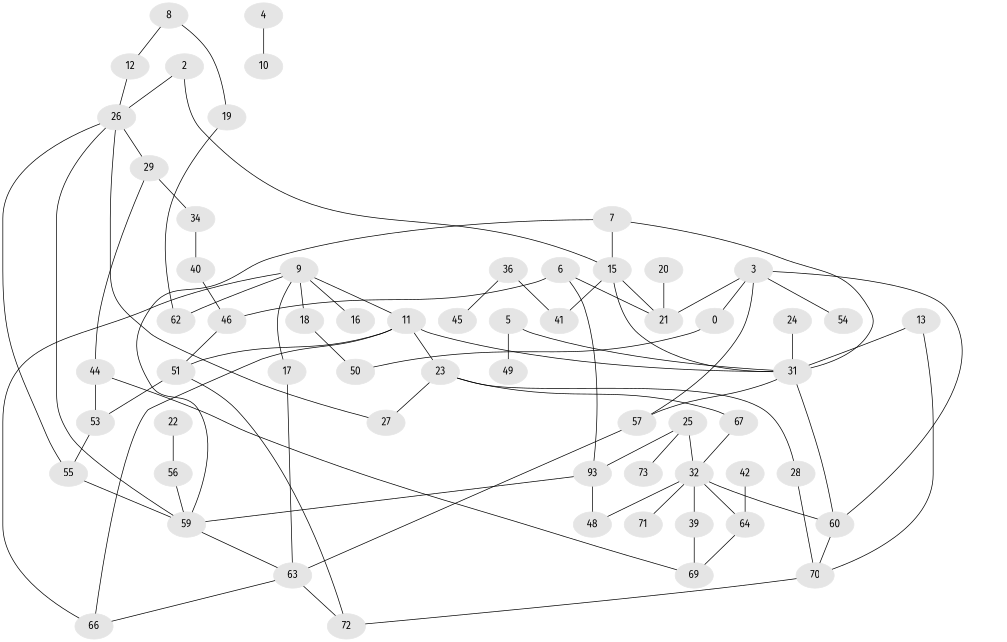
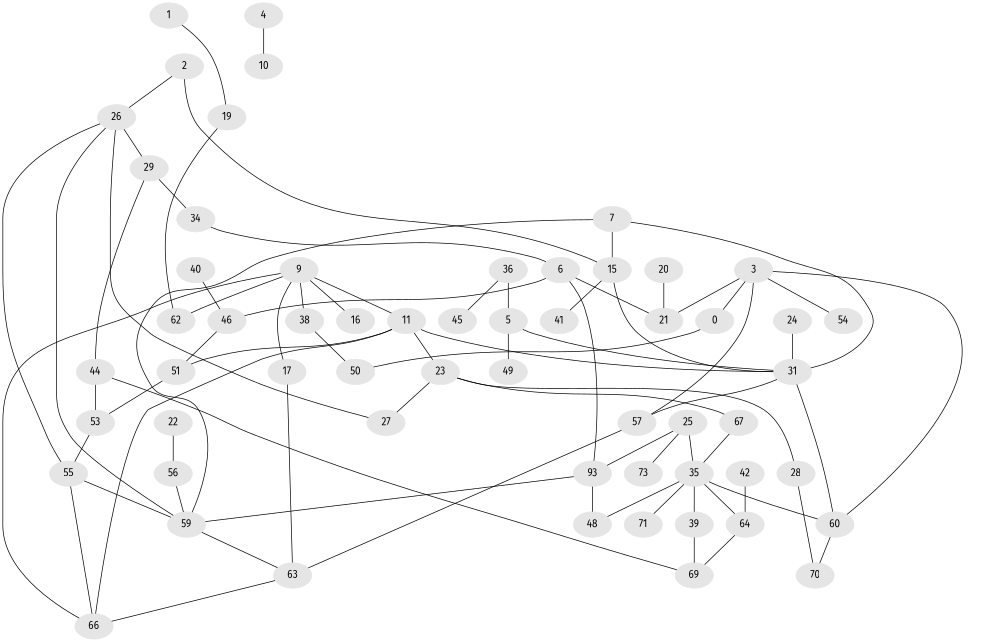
node "8": label "8" -> "1"
node "12": removed
edge "34" -- "40": now "34" -- "6"
edge "36" -- "41": now "36" -- "5"
edge "15" -- "21": removed
node "18": label "18" -> "38"
node "13": removed
node "32": label "32" -> "35"
edge "55" -- "66": added
node "72": removed
